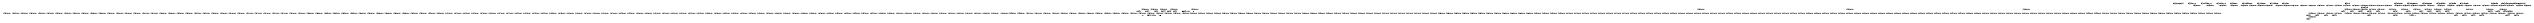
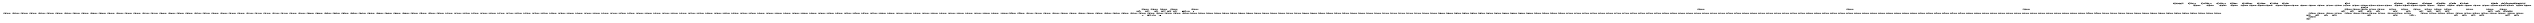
edge "Process##296" -> "File##3.txt": removed, label "1730034155000000000"
